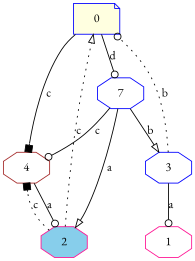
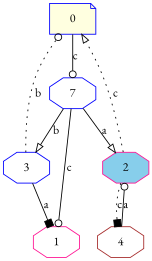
edge "0" -> "7": label "d" -> "c"
edge "0" -> "4": removed, label "c"
edge "7" -> "4": now "7" -> "1"
edge "3" -> "1": arrowhead odot -> box
